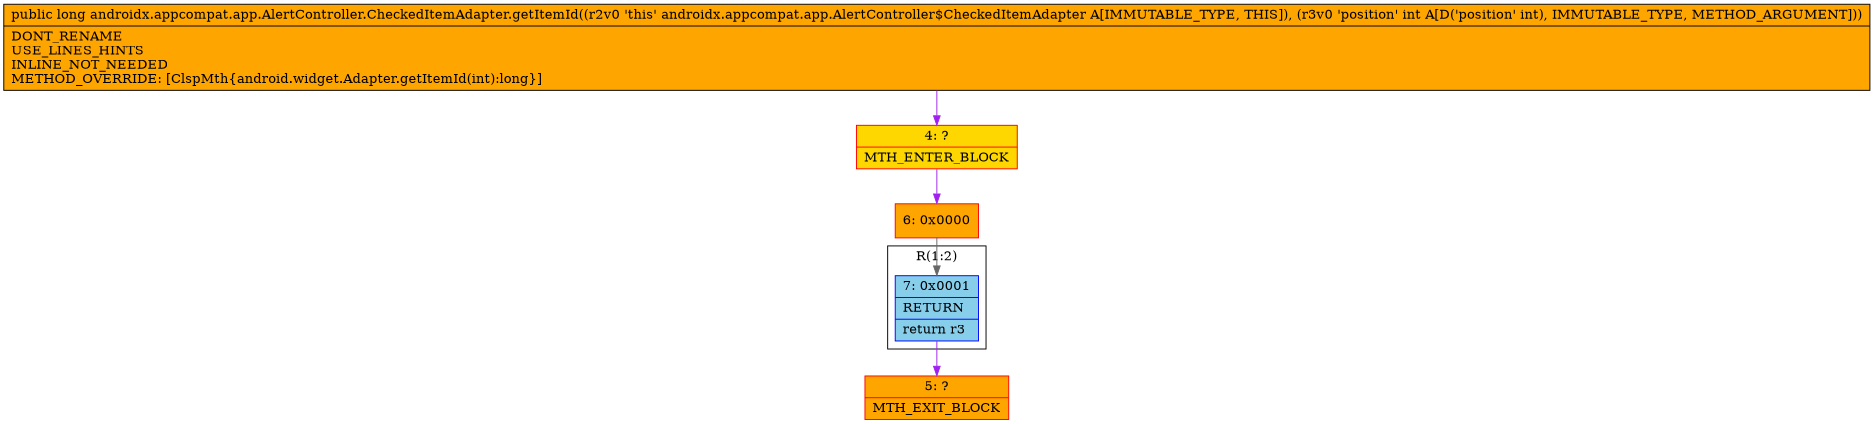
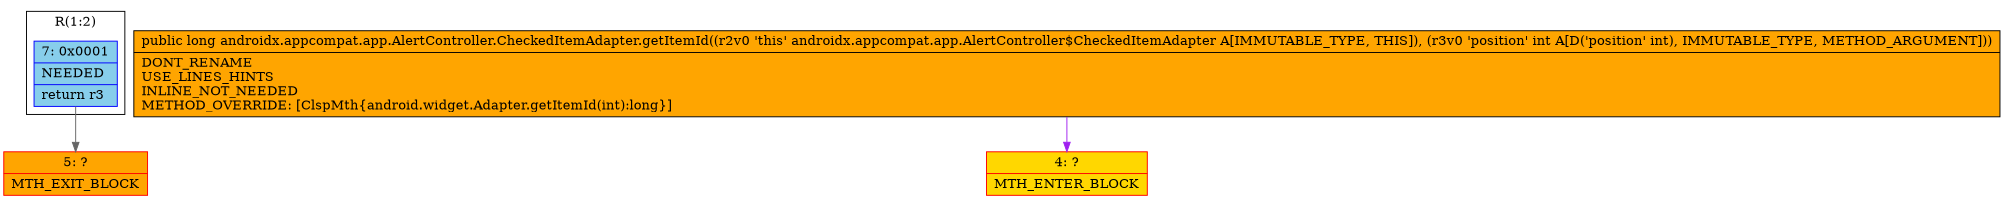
node "6: 0x0000": removed
node "7: 0x0001": text "RETURN" -> "NEEDED"
edge "7: 0x0001" -> "5: ?": color purple -> gray40
